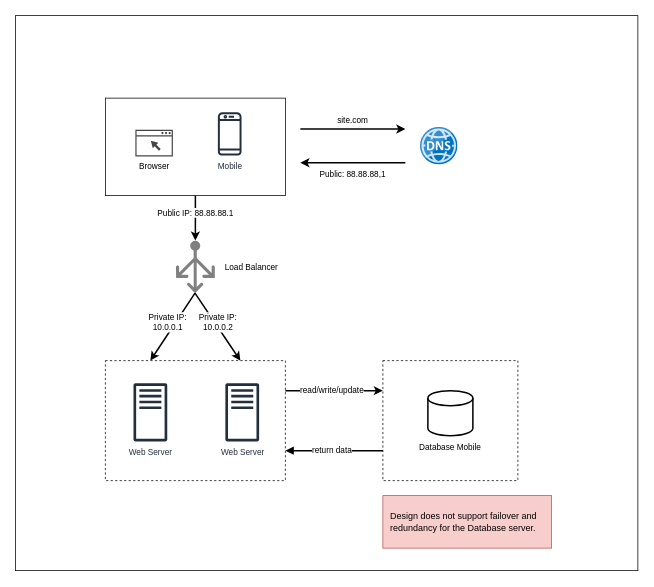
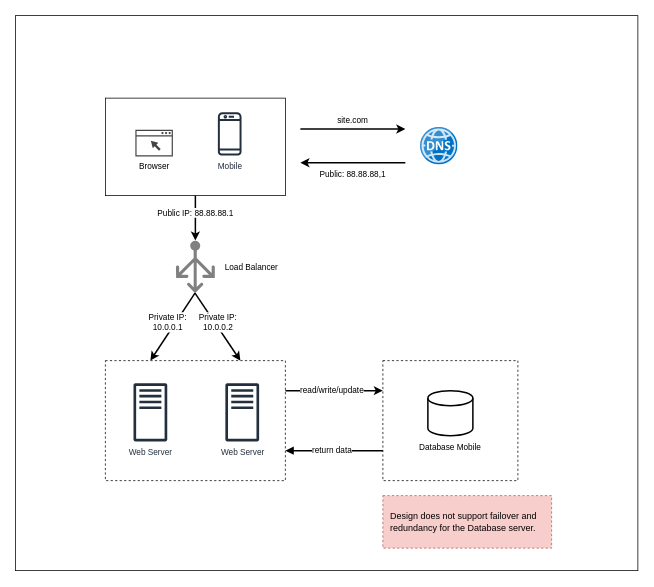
node "Design does not support failover and redundancy for the Database server.": style solid -> dashed
